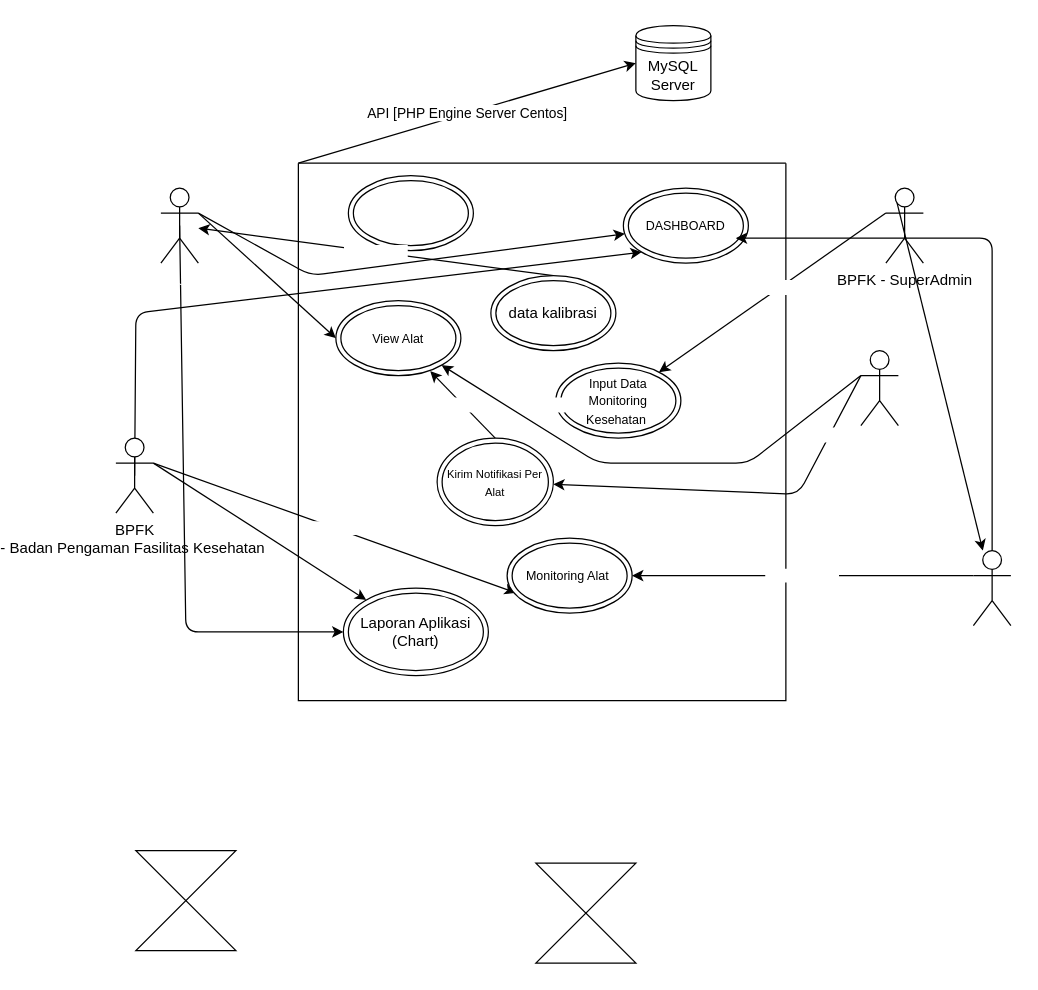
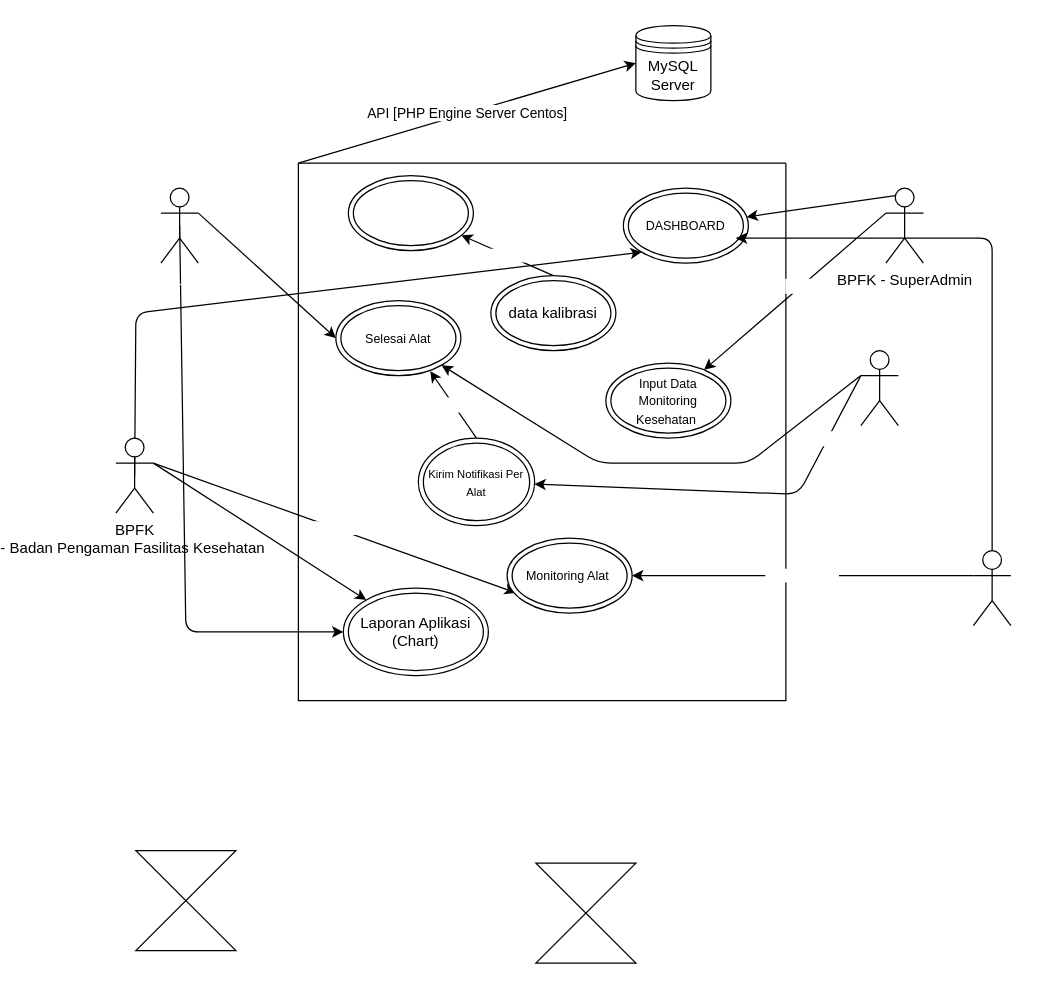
edge "data kalibrasi" -> "POLI PENUNJANG MEDIS": now "data kalibrasi" -> "Melihat jadwal kalibrasi"
edge "POLI PENUNJANG MEDIS" -> "DASHBOARD": removed
node "View Alat": label "View Alat" -> "Selesai Alat"
edge "BPFK - SuperAdmin" -> "KSO": now "BPFK - SuperAdmin" -> "DASHBOARD"
node "Input Data Monitoring Kesehatan": moved (618, 401) -> (668, 401)
node "Kirim Notifikasi Per Alat": moved (495, 482) -> (476, 482)
